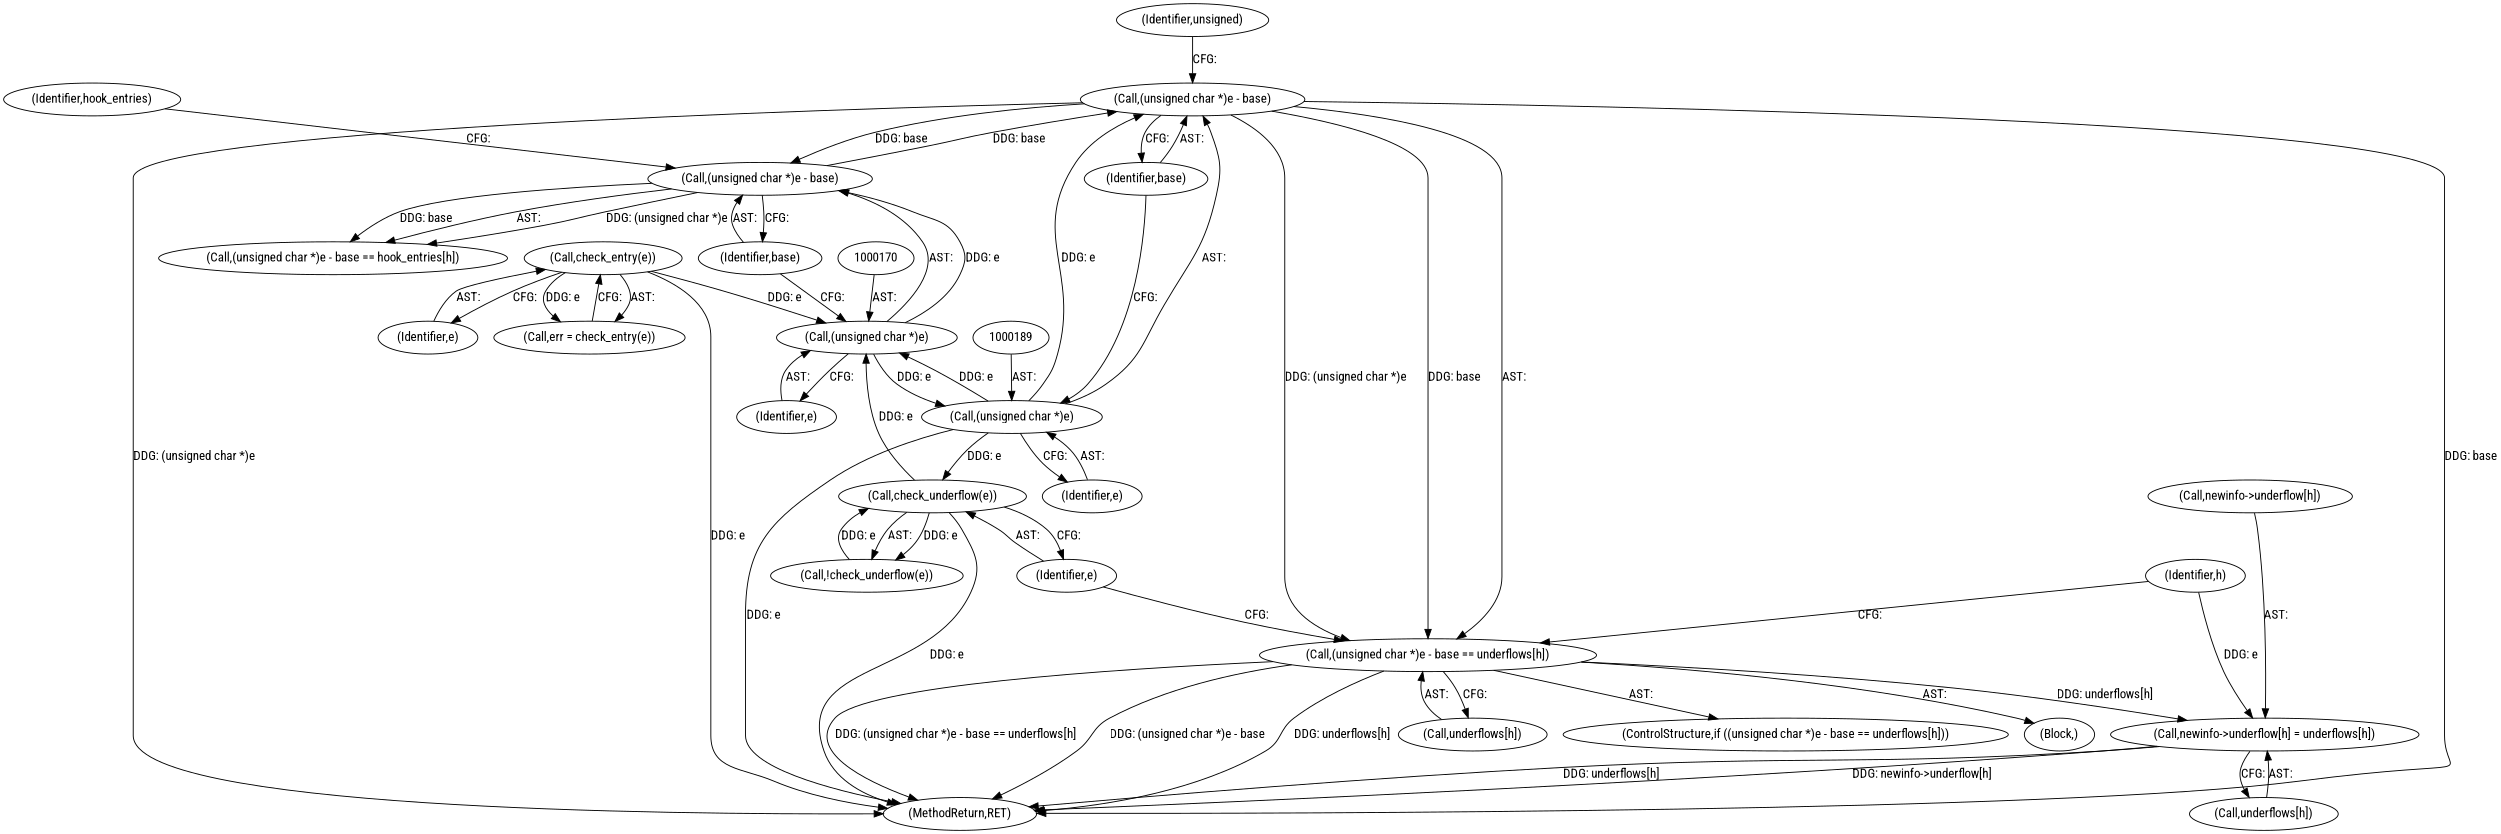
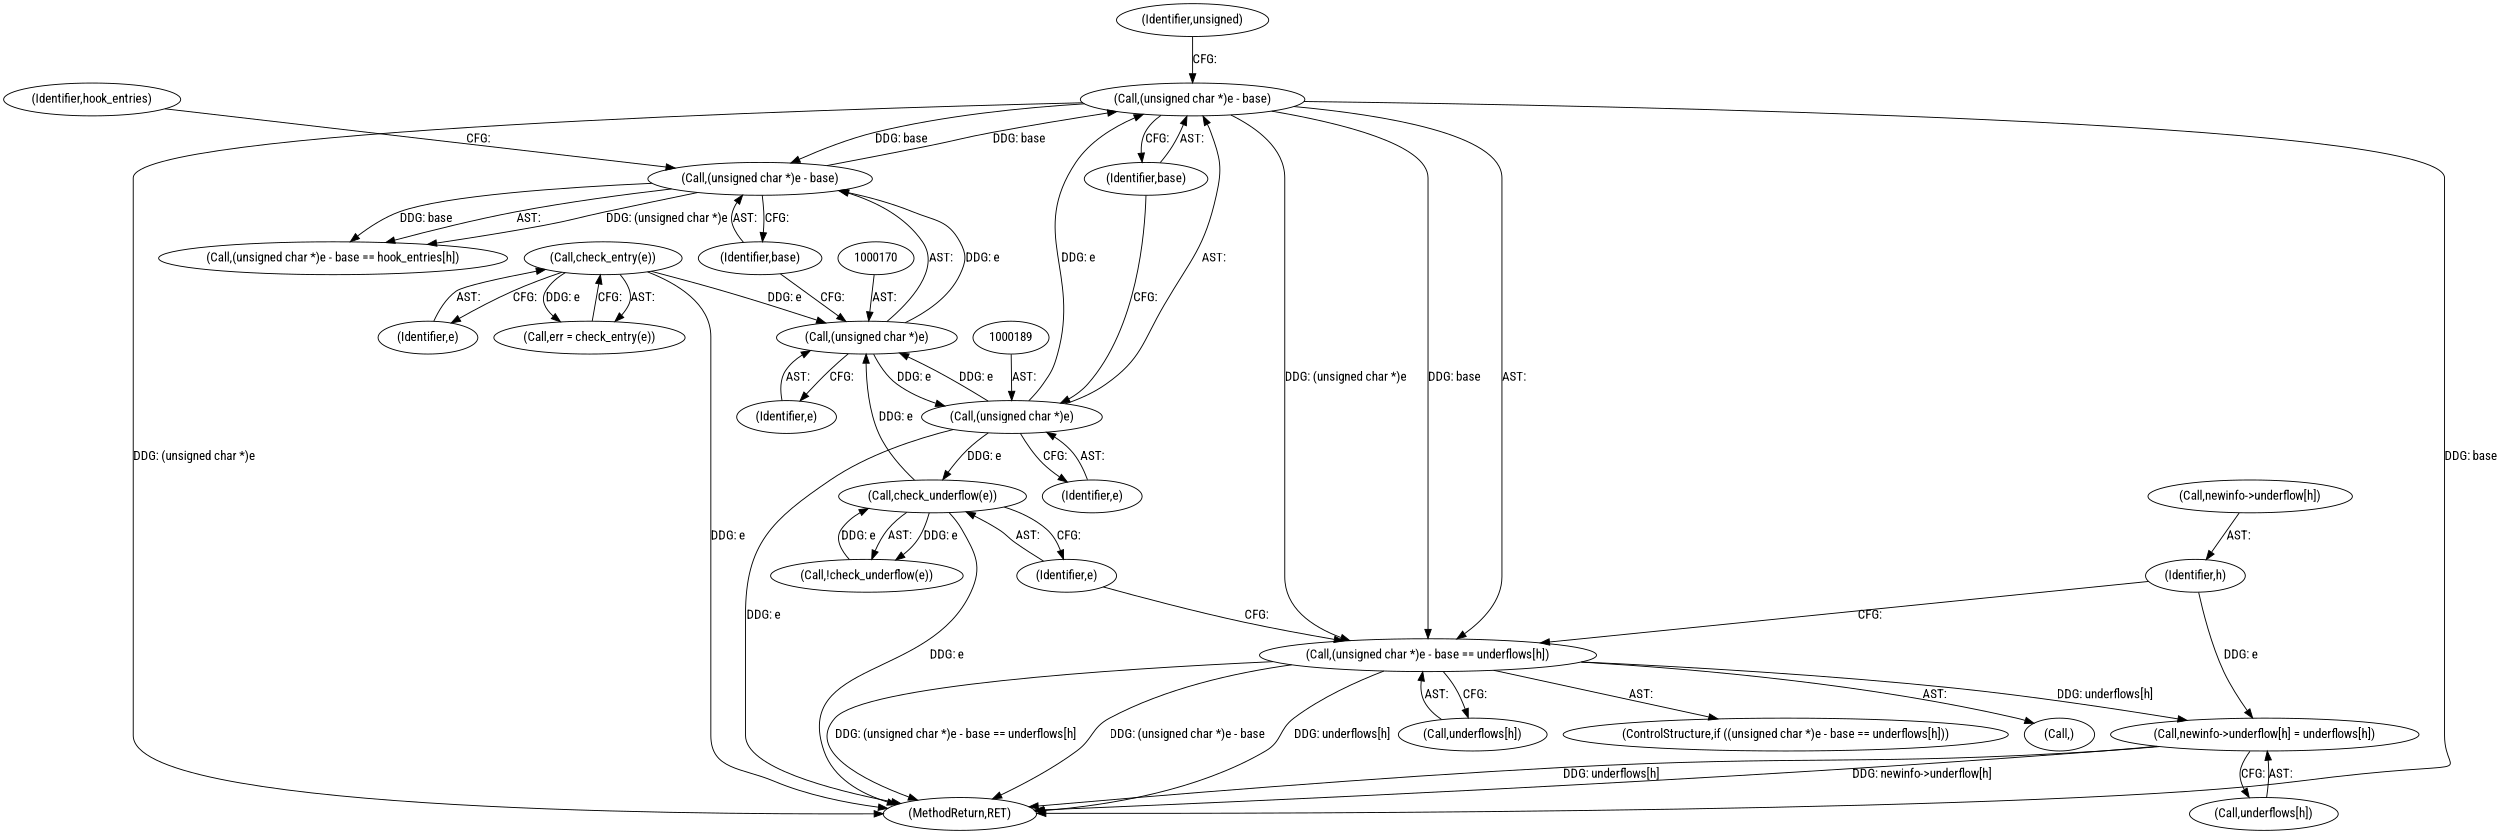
edge "(Call,newinfo->underflow[h])" -> "(Call,newinfo->underflow[h] = underflows[h])": now "(Call,newinfo->underflow[h])" -> "(Identifier,h)"
node "(Block,)": label "(Block,)" -> "(Call,)"
